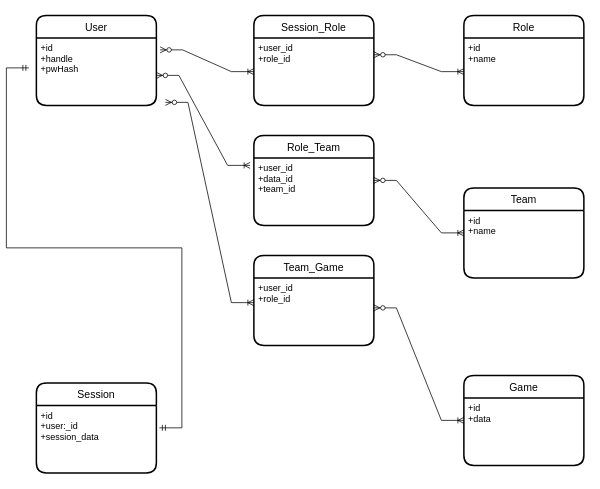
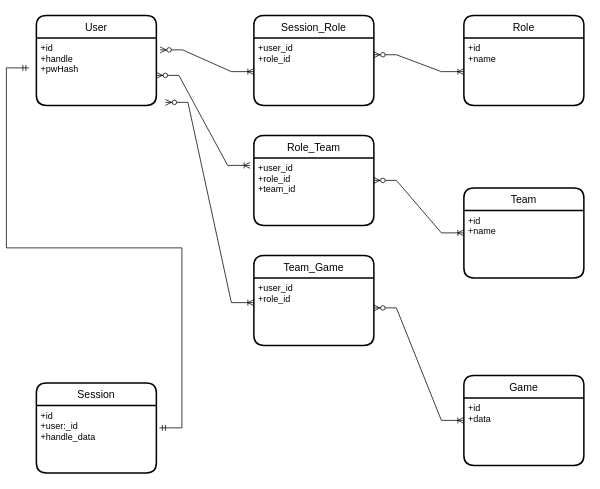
node "+user_id +data_id +team_id": label "+user_id +data_id +team_id" -> "+user_id +role_id +team_id"
node "+id +user:_id +session_data": label "+id +user:_id +session_data" -> "+id +user:_id +handle_data"
